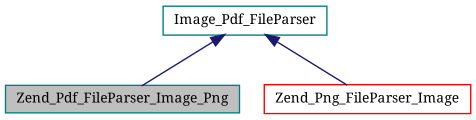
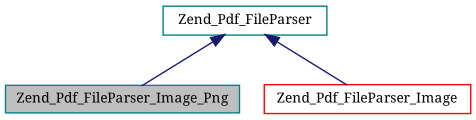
node "Image_Pdf_FileParser": label "Image_Pdf_FileParser" -> "Zend_Pdf_FileParser"
node "Zend_Png_FileParser_Image": label "Zend_Png_FileParser_Image" -> "Zend_Pdf_FileParser_Image"
